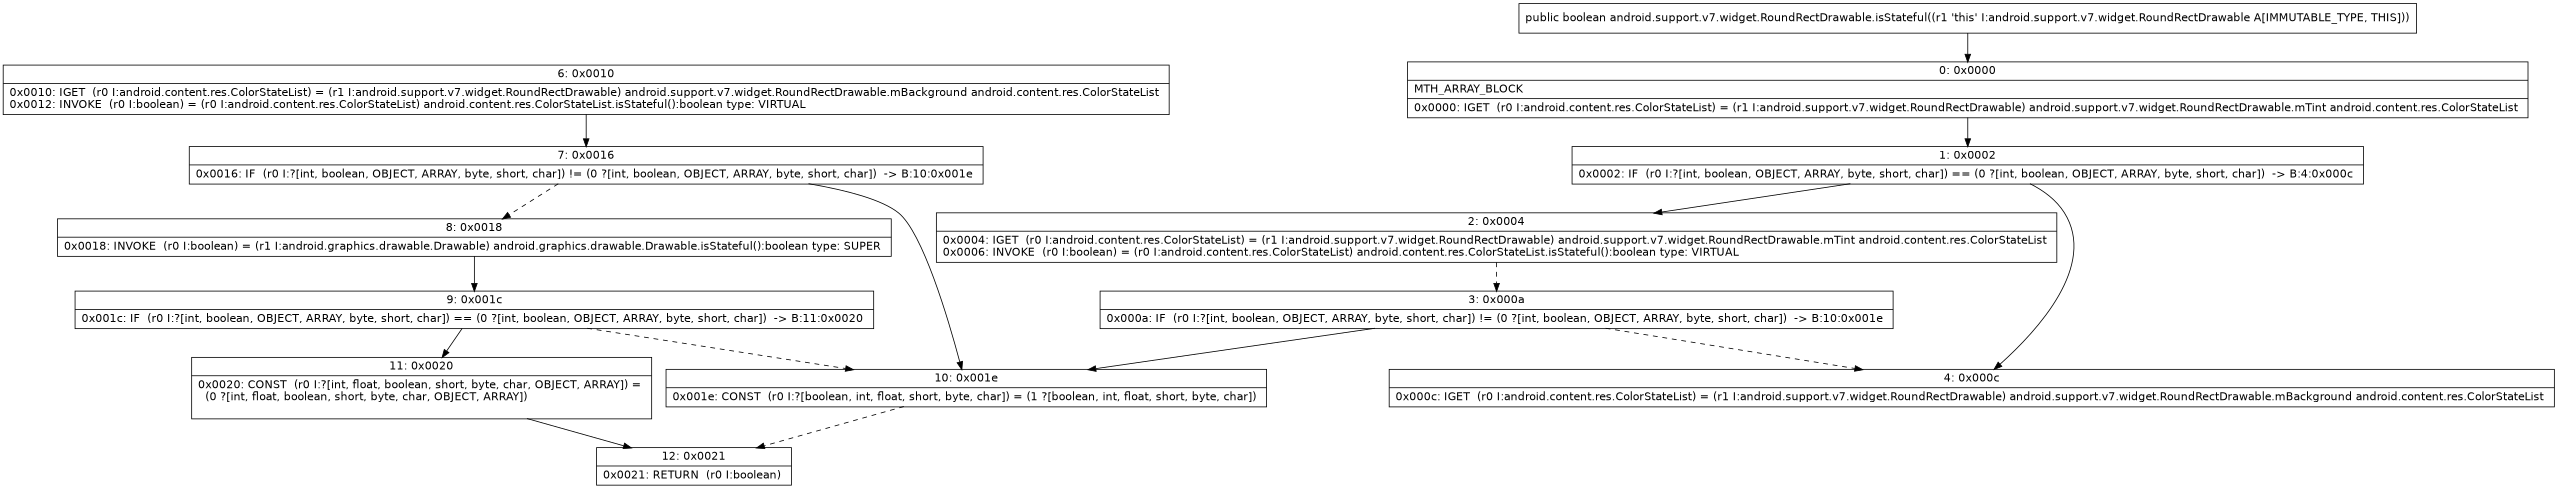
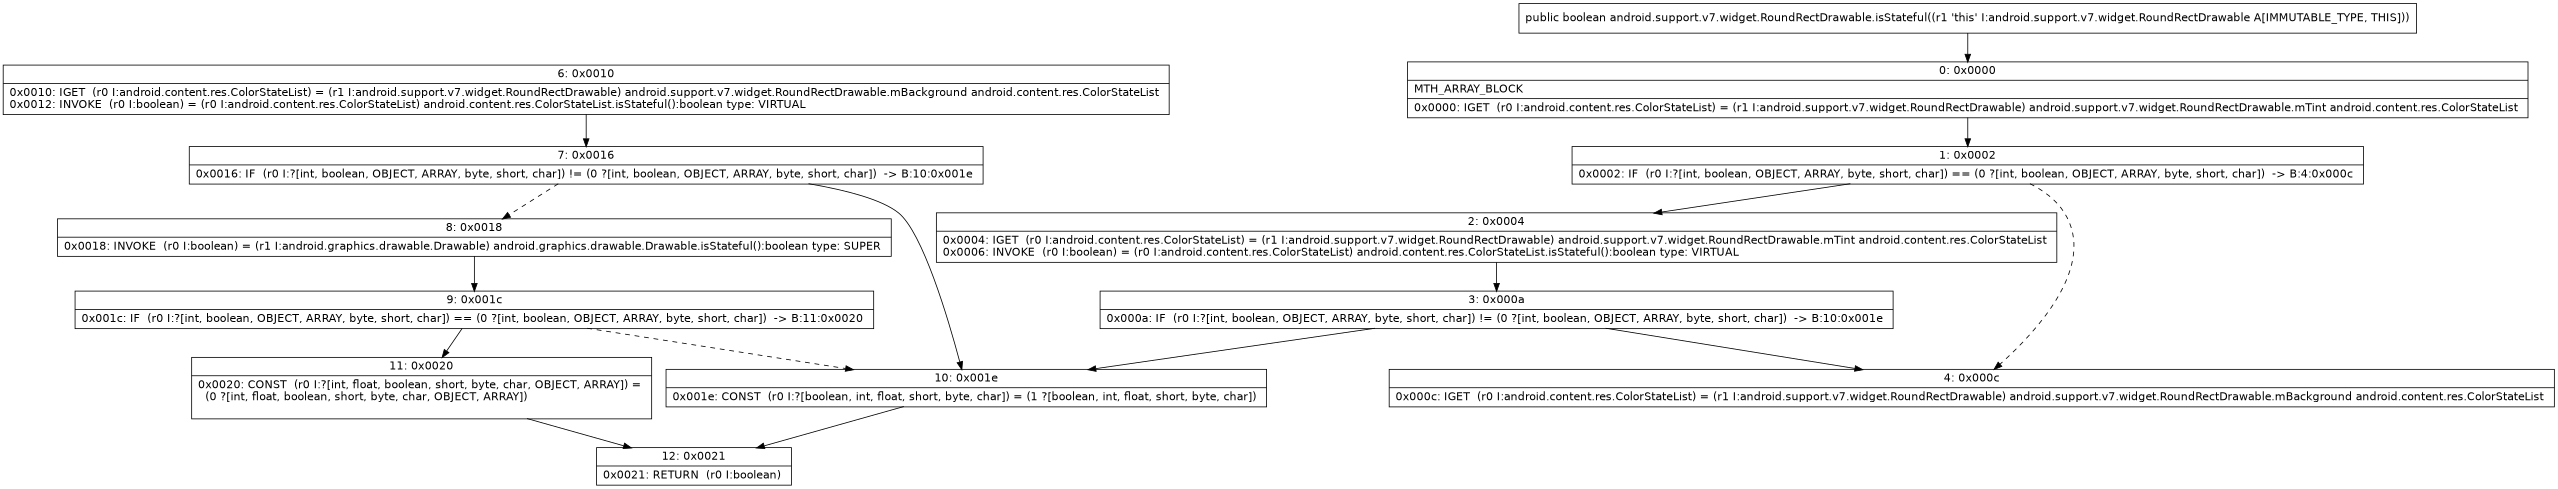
edge "2: 0x0004" -> "3: 0x000a": style dashed -> solid
edge "1: 0x0002" -> "4: 0x000c": style solid -> dashed
edge "3: 0x000a" -> "4: 0x000c": style dashed -> solid
edge "10: 0x001e" -> "12: 0x0021": style dashed -> solid
